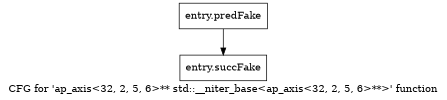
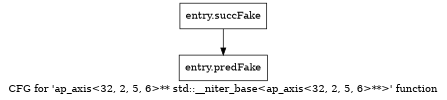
edge "entry.predFake" -> "entry.succFake": reversed
